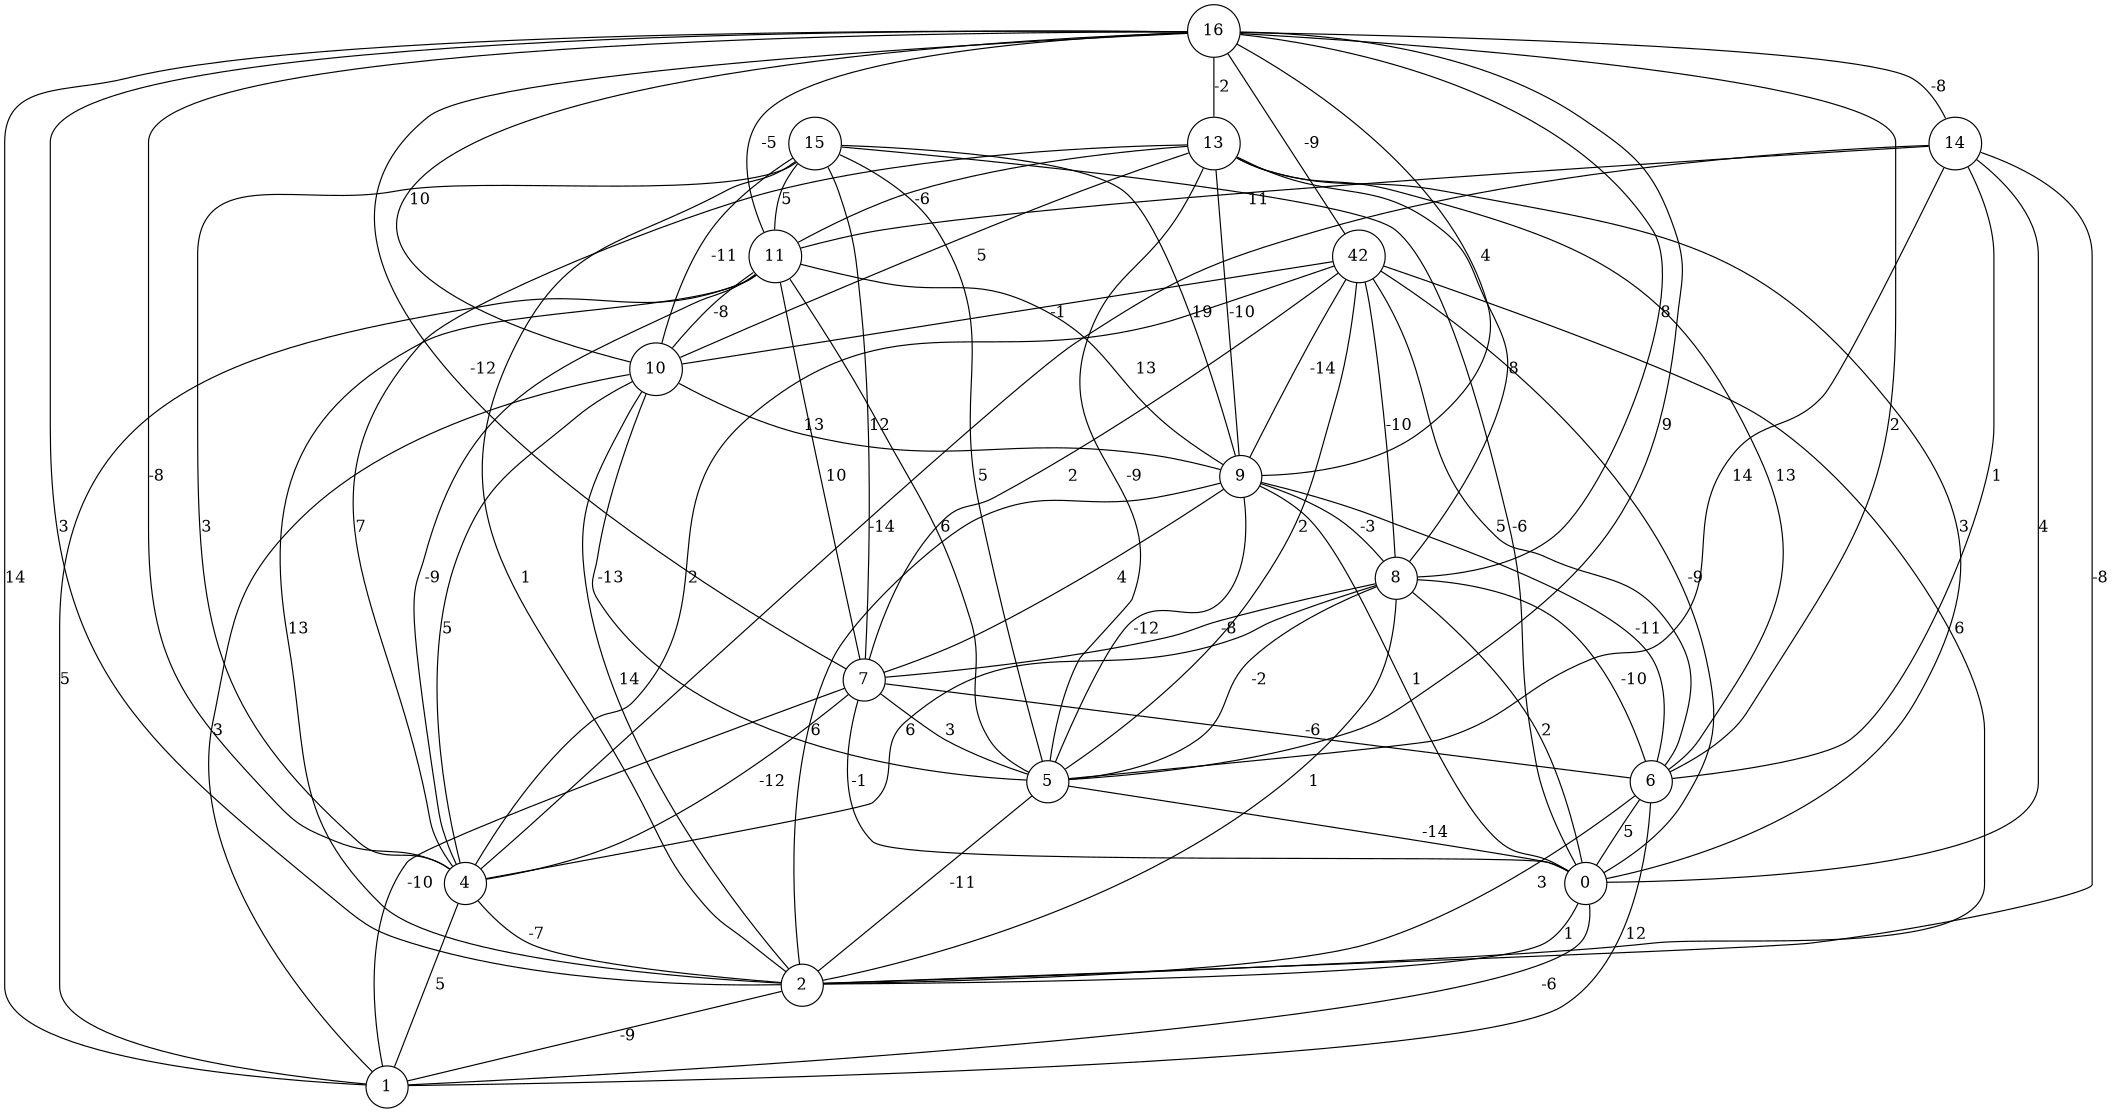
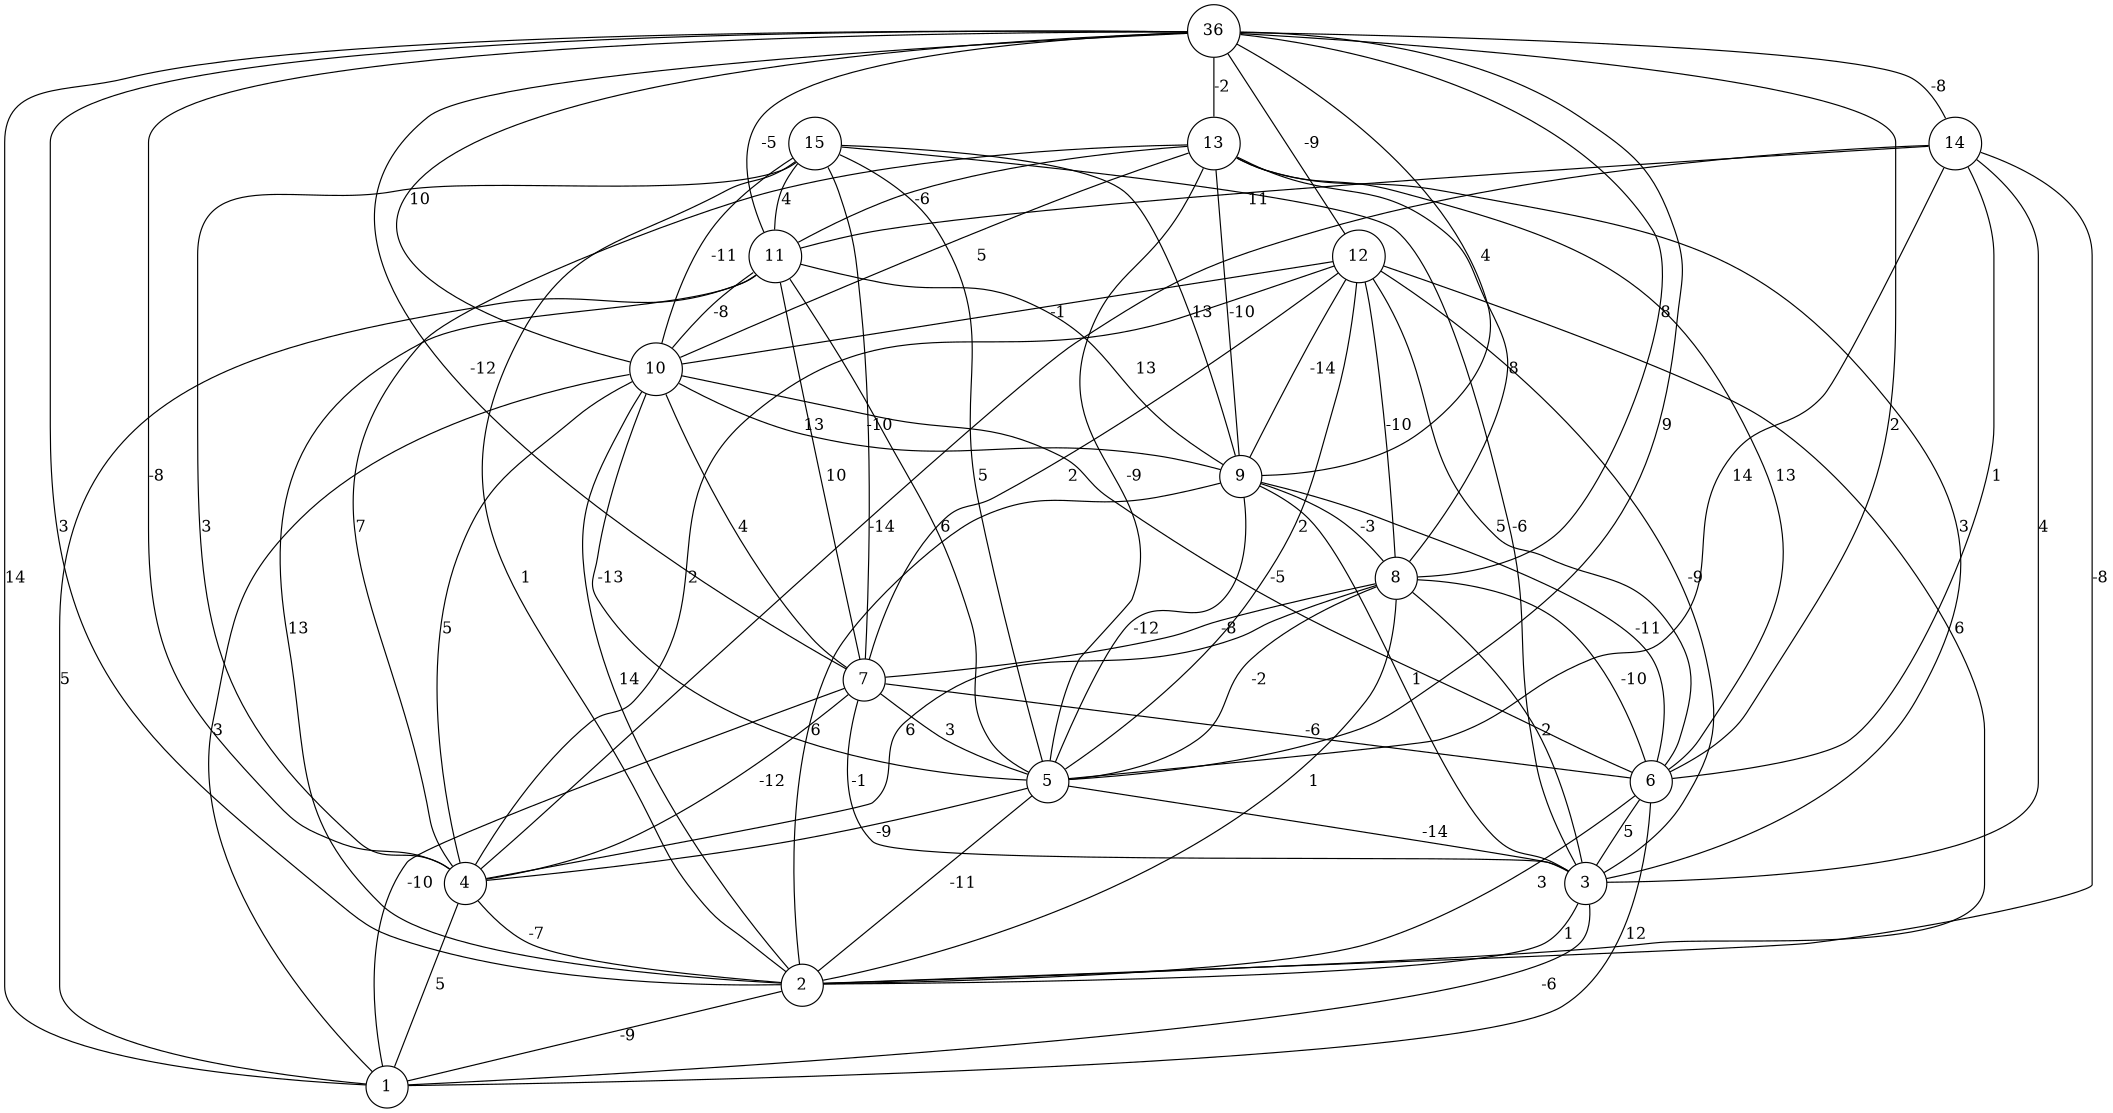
node "16": label "16" -> "36"
edge "15" -- "11": label "5" -> "4"
node "42": label "42" -> "12"
edge "15" -- "9": label "19" -> "13"
edge "15" -- "7": label "12" -> "-10"
edge "11" -- "4": now "5" -- "4"
edge "10" -- "6": added, label "-5"
edge "9" -- "7": now "10" -- "7"
node "0": label "0" -> "3"
